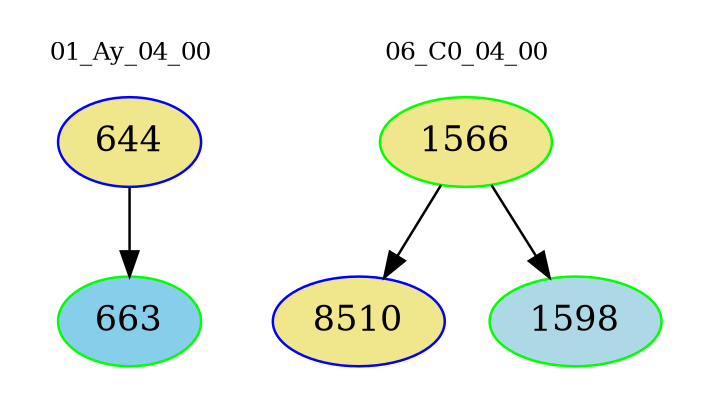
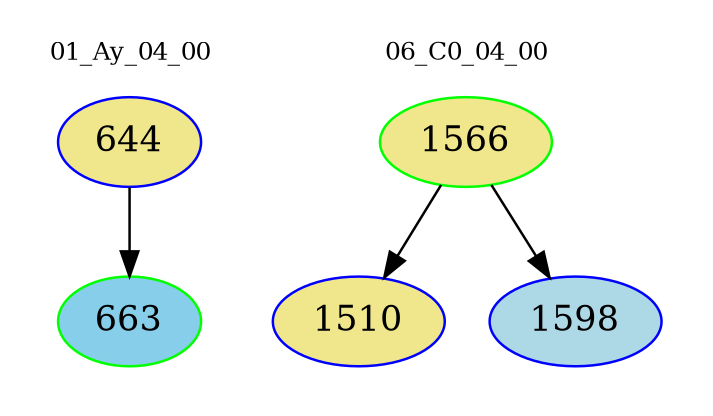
node "8510": label "8510" -> "1510"
node "1598": color green -> blue
